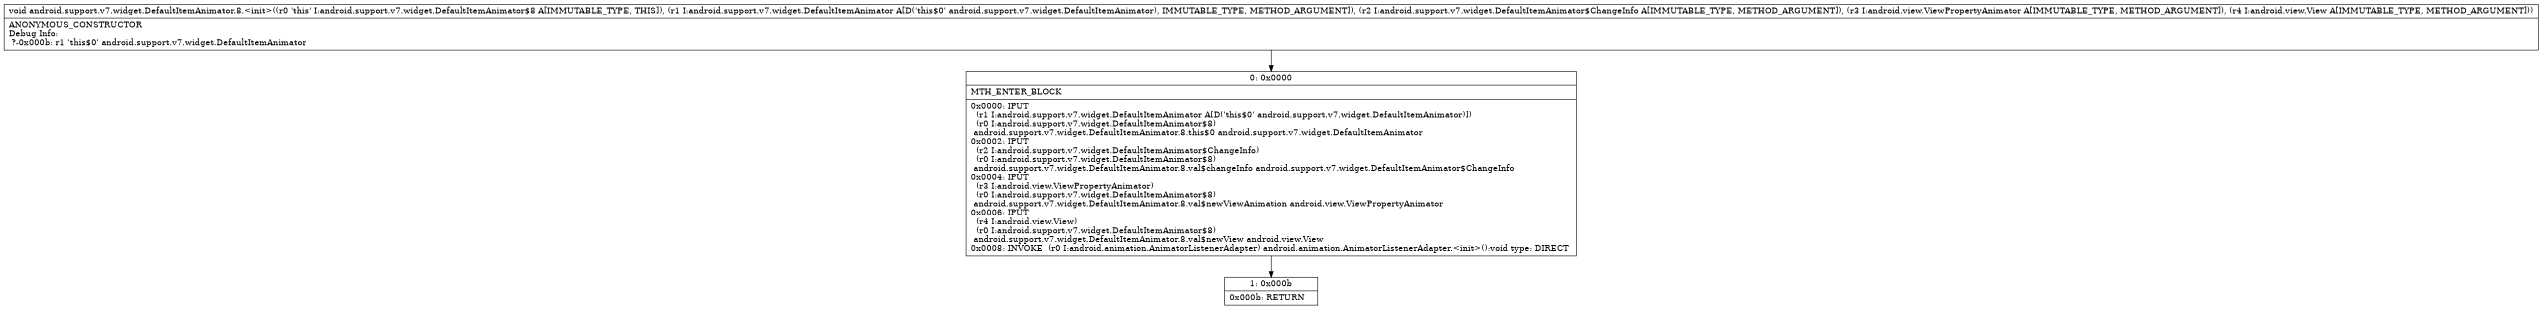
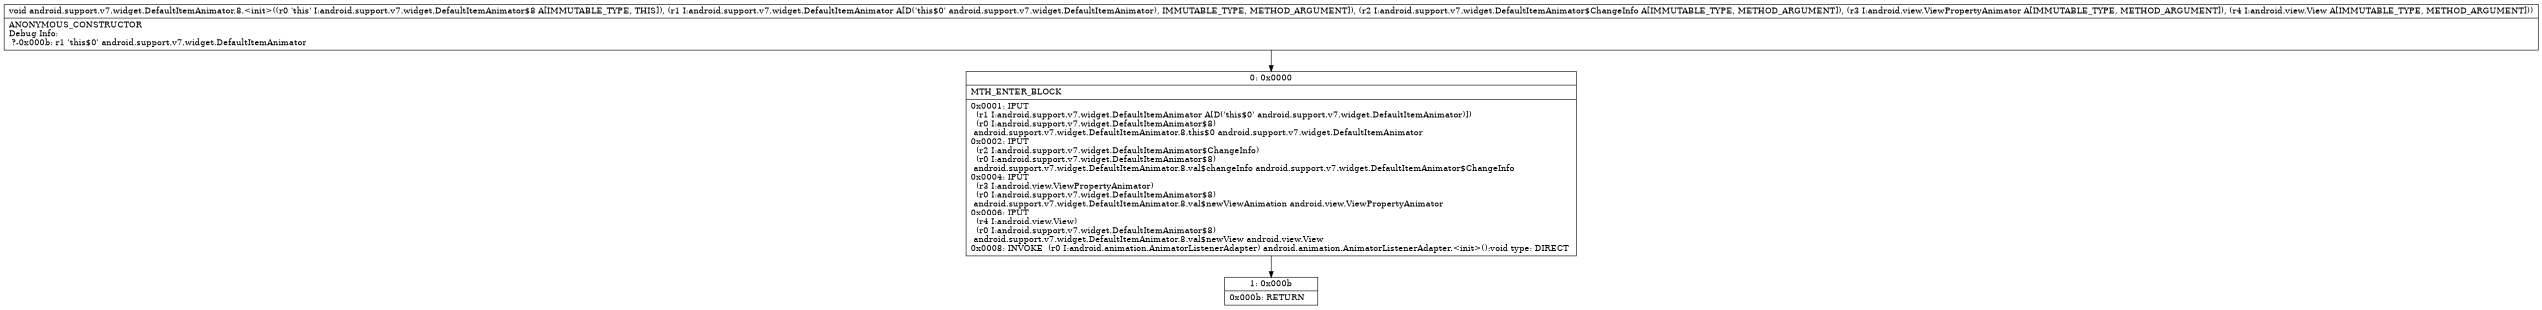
node "0: 0x0000": text "0x0000: IPUT" -> "0x0001: IPUT"
